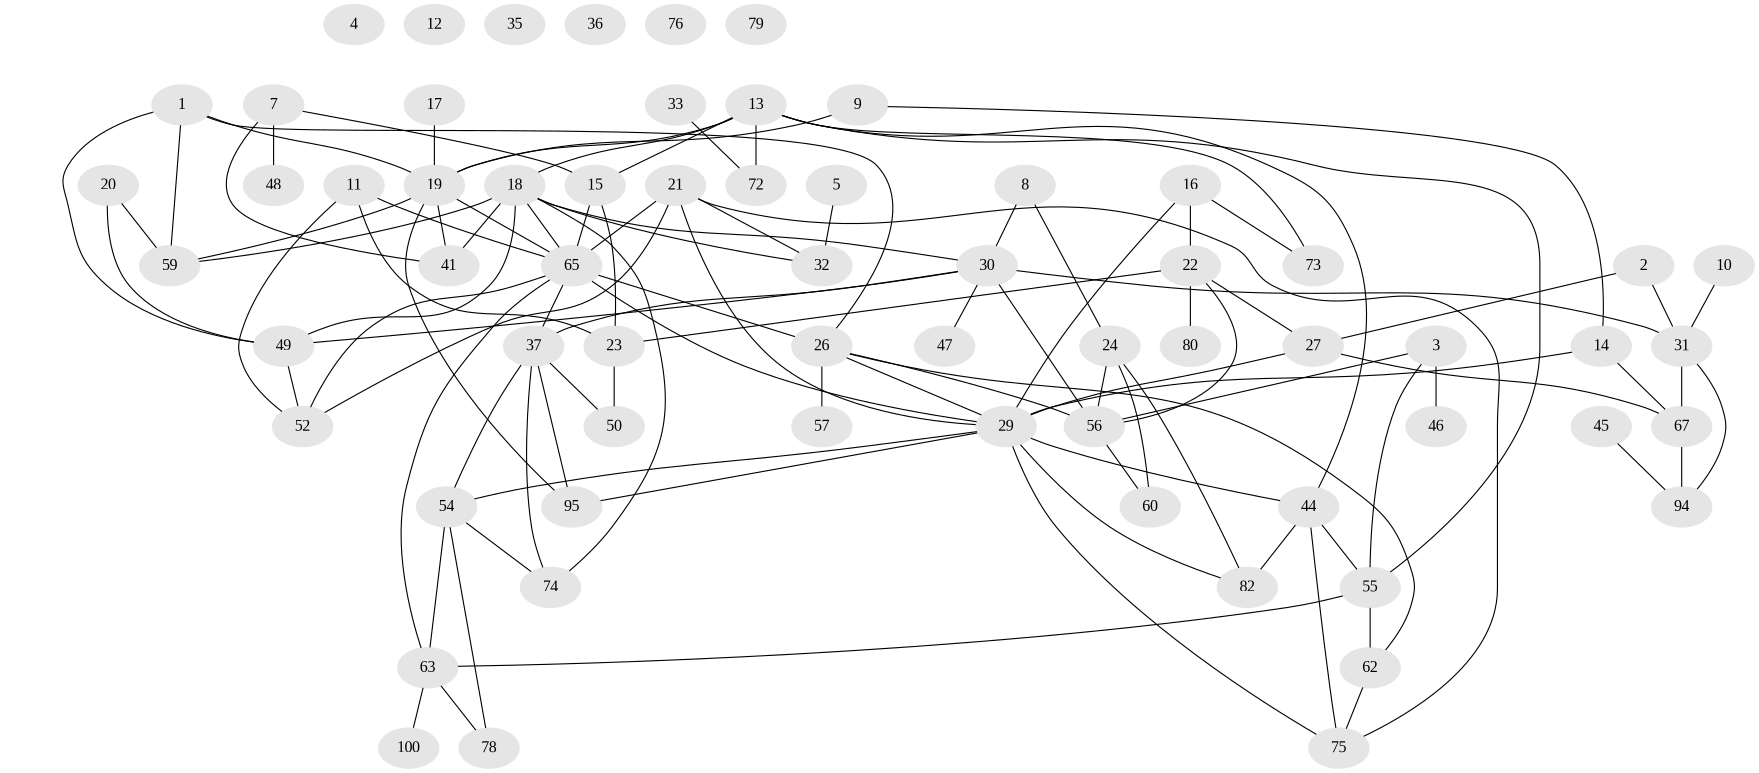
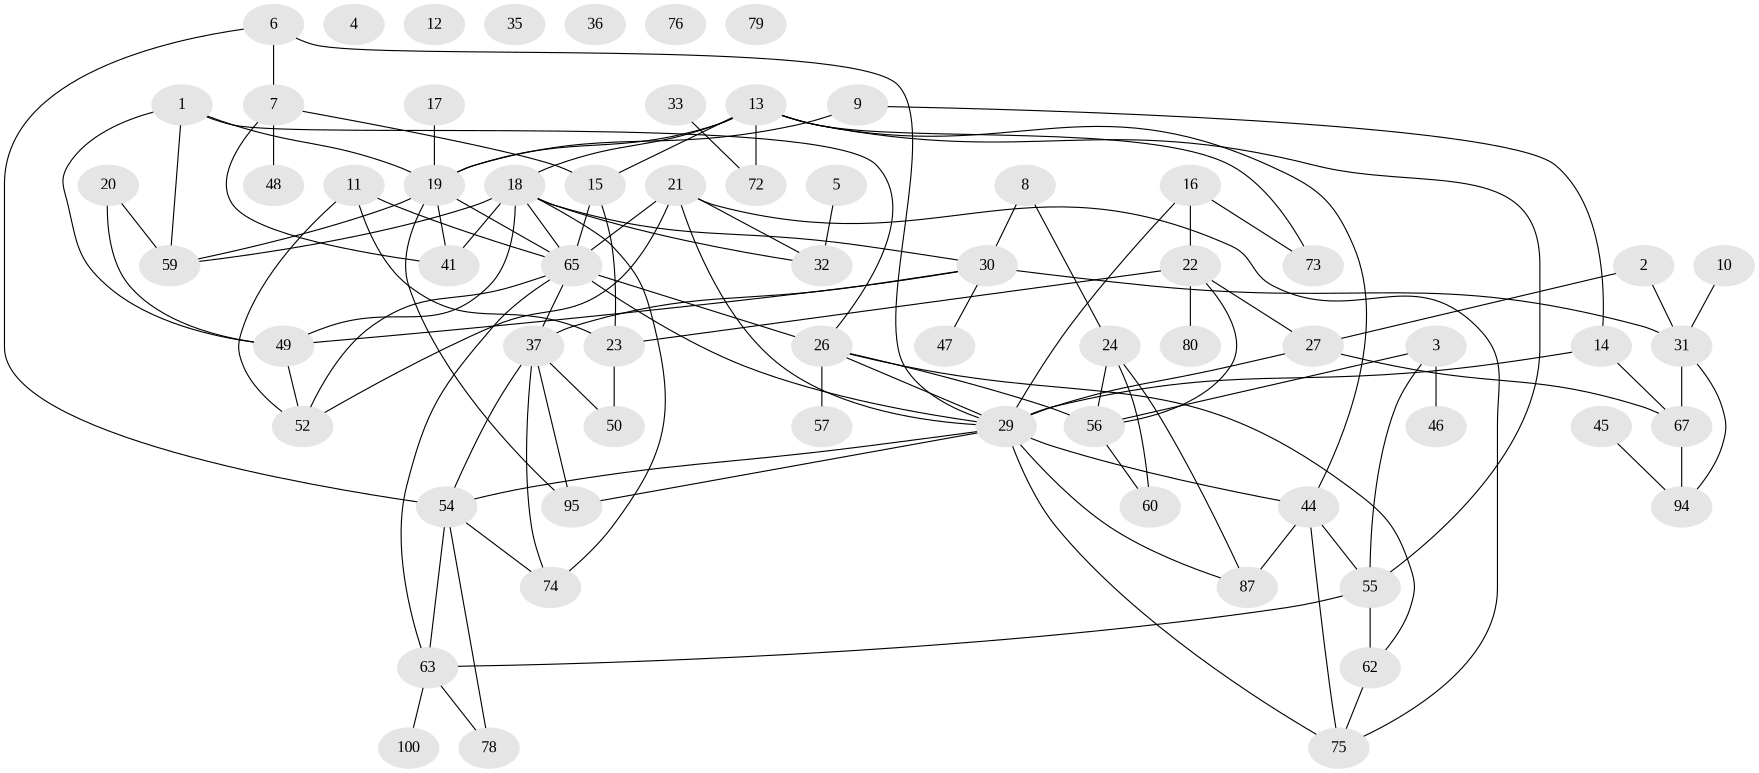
node "6": added
edge "30" -- "56": removed
node "82": label "82" -> "87"
